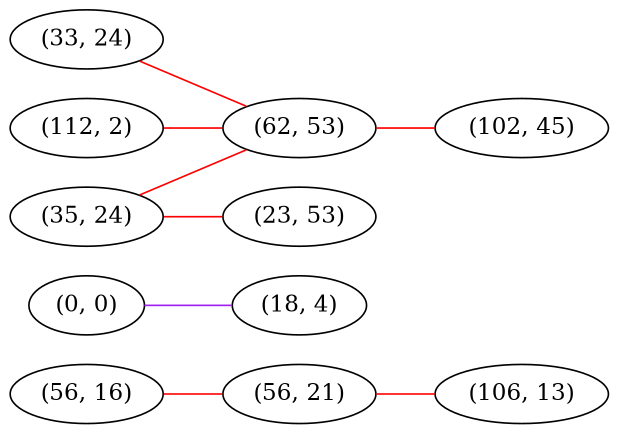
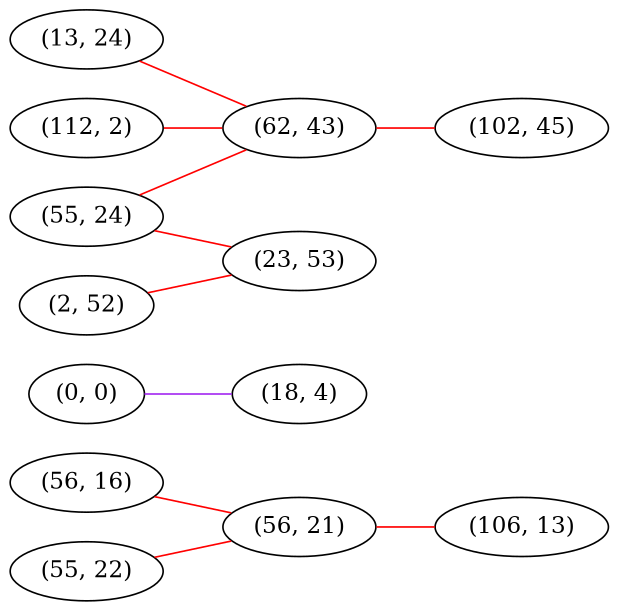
node "(33, 24)": label "(33, 24)" -> "(13, 24)"
node "(62, 53)": label "(62, 53)" -> "(62, 43)"
node "(35, 24)": label "(35, 24)" -> "(55, 24)"
node "(2, 52)": added
node "(55, 22)": added
